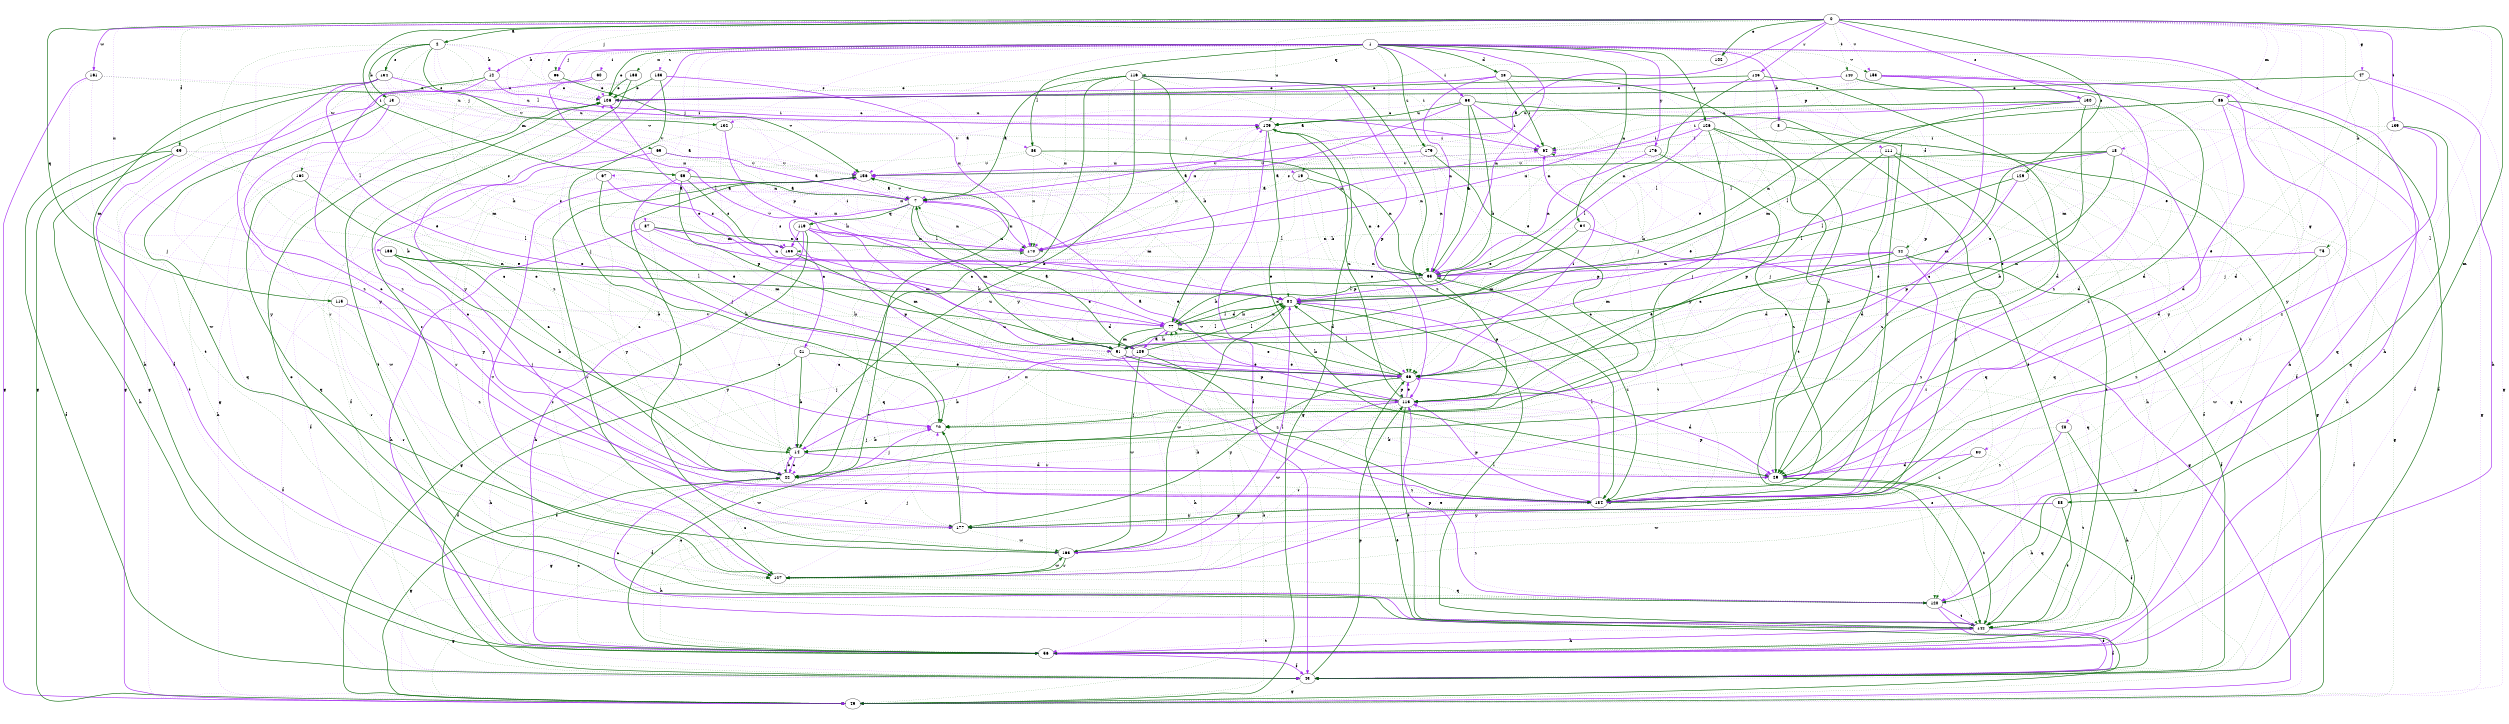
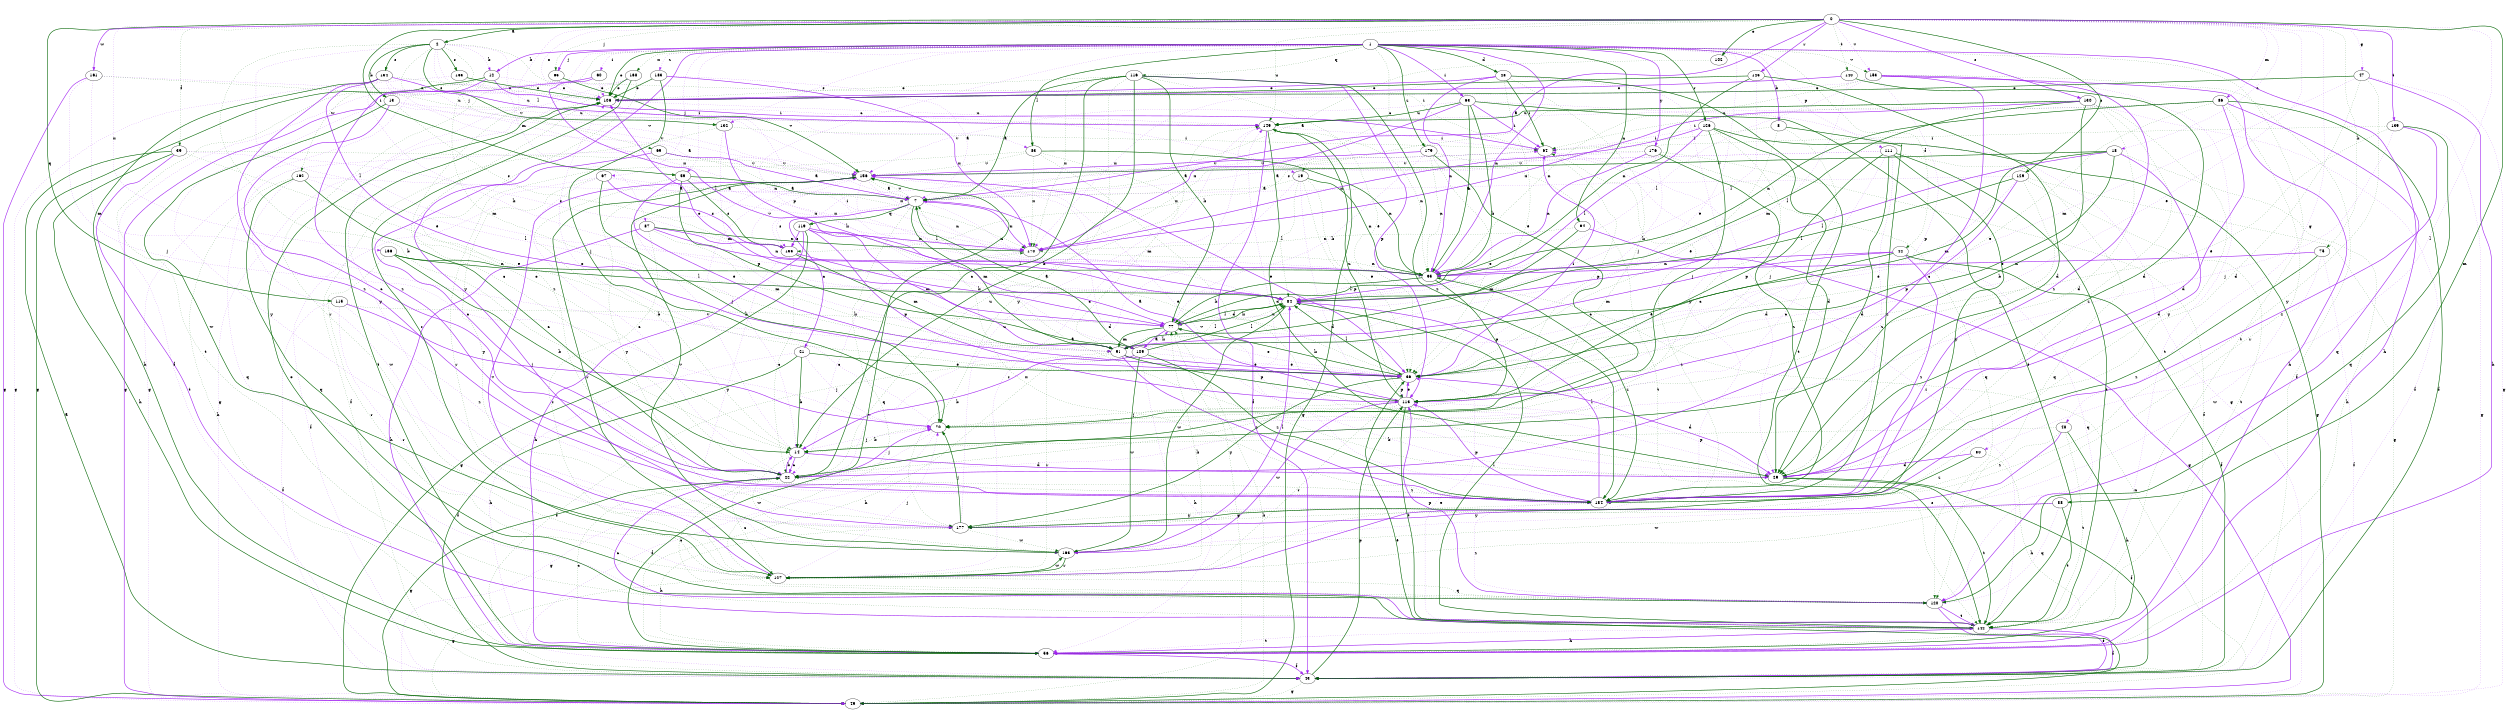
node "133": added
edge "156" -> "36": style dotted -> bold
edge "39" -> "43": label "f" -> "a"
edge "111" -> "56": removed, label "h"
